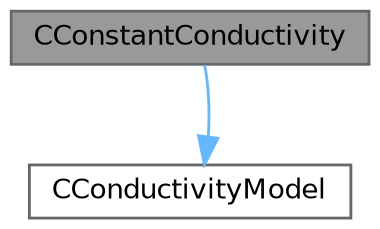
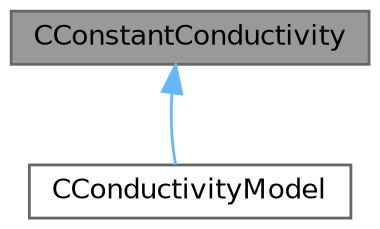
edge "CConstantConductivity" -> "CConductivityModel": reversed
